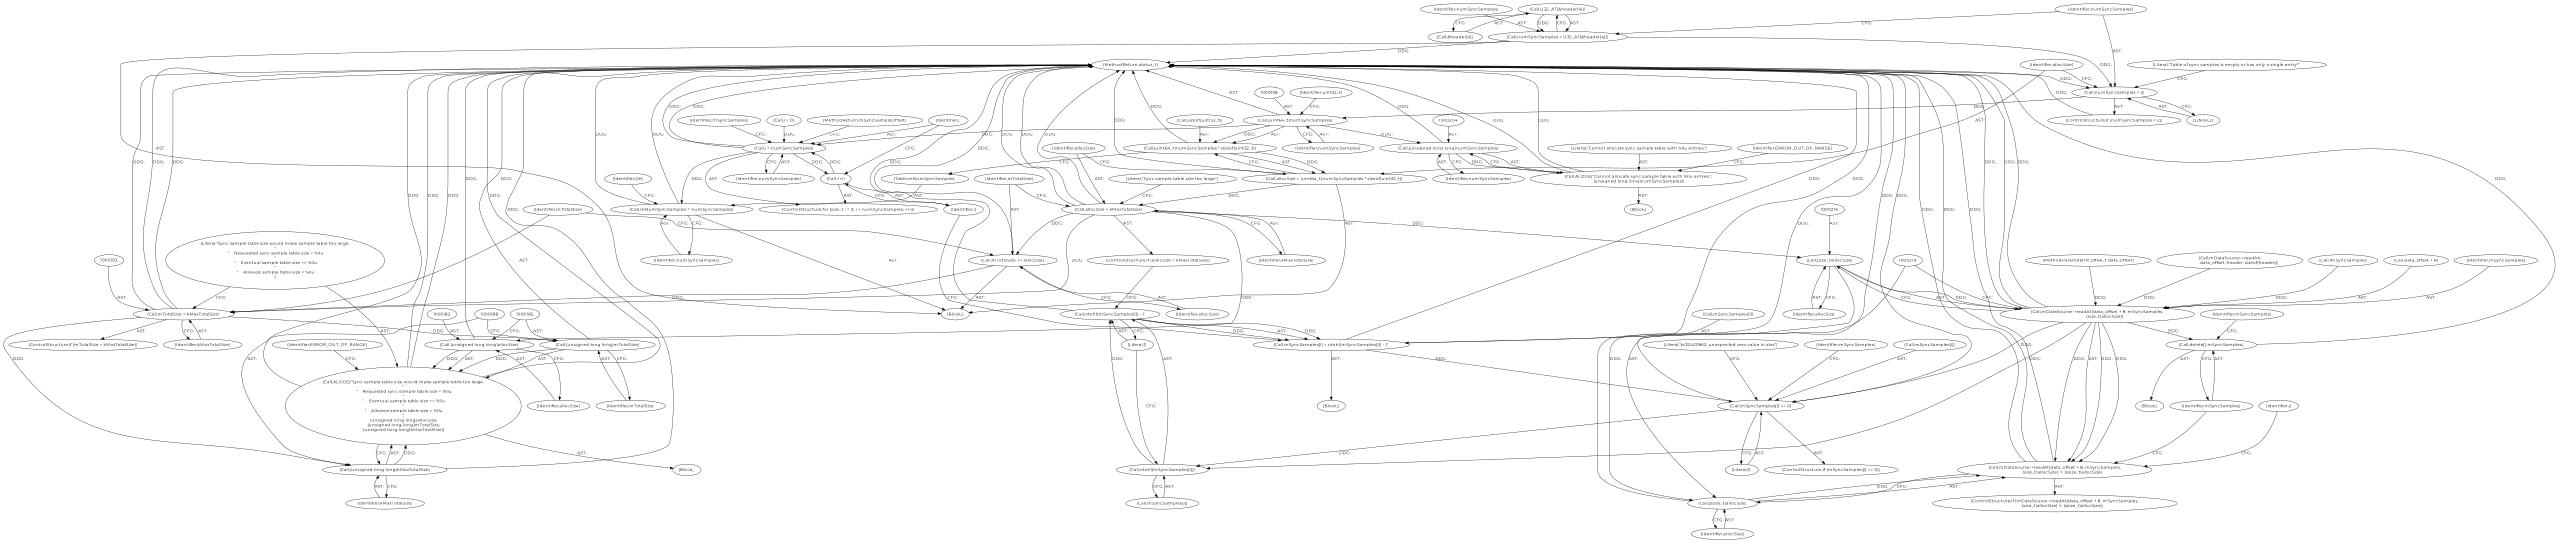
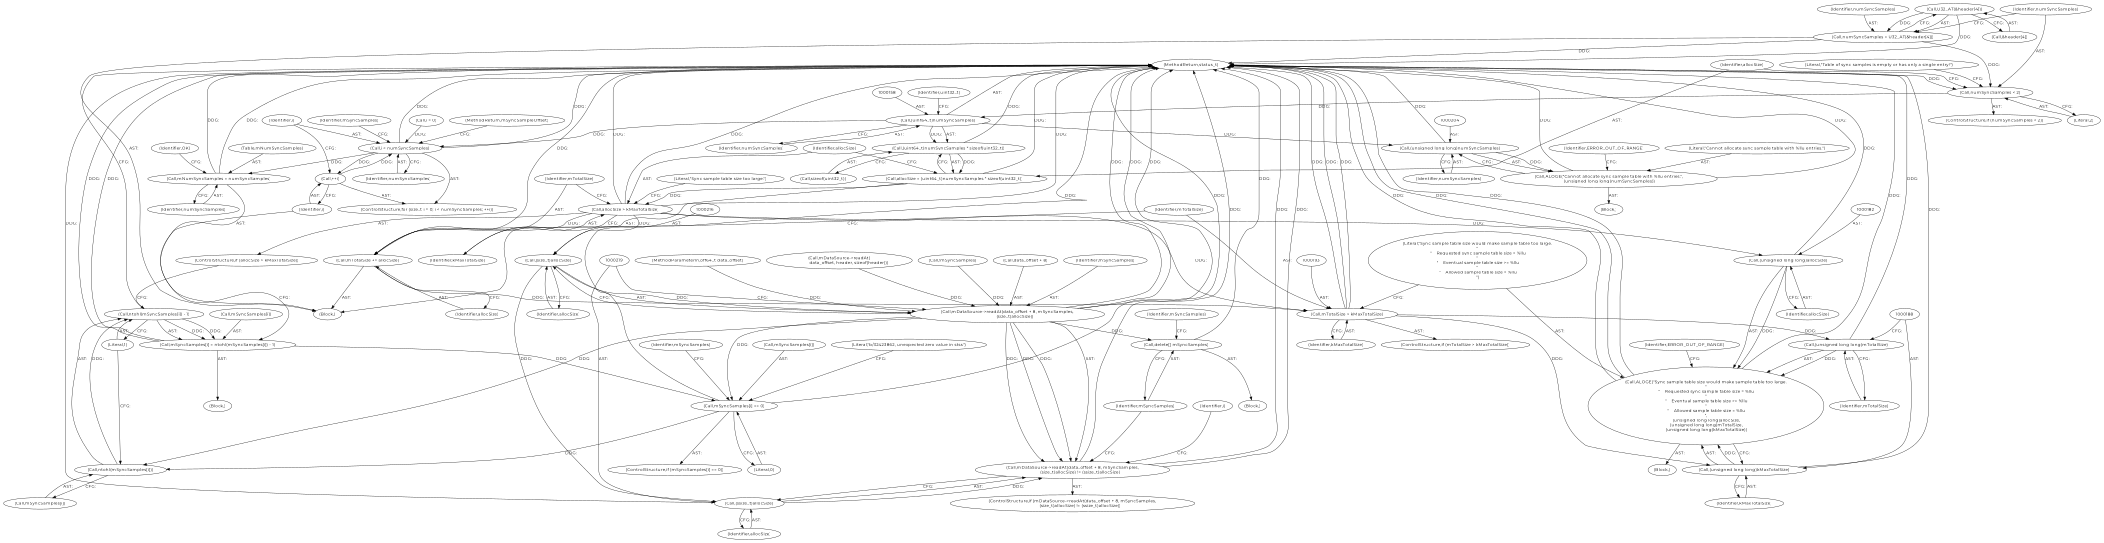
edge "(ControlStructure,if (numSyncSamples < 2))" -> "(MethodReturn,status_t)": now "(Call,U32_AT(&header[4]))" -> "(MethodReturn,status_t)"
edge "(Call,(uint64_t)numSyncSamples * sizeof(uint32_t))" -> "(Table,mNumSyncSamples)": now "(Call,(uint64_t)numSyncSamples * sizeof(uint32_t))" -> "(Call,sizeof(uint32_t))"
edge "(Call,ntohl(mSyncSamples[i]) - 1)" -> "(MethodReturn,status_t)": label "DDG: " -> "CFG: "
node "1000185": removed
